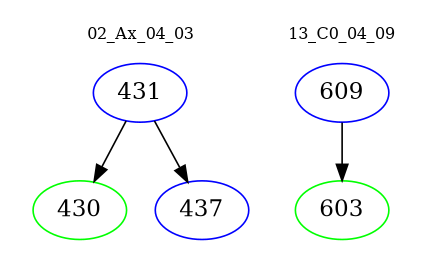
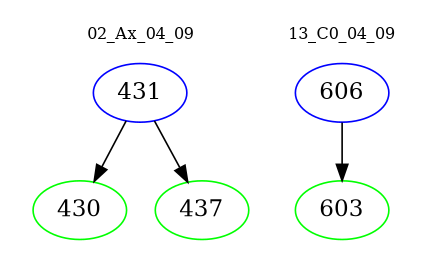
cluster "02_Ax_04_03": label "02_Ax_04_03" -> "02_Ax_04_09"
node "609": label "609" -> "606"
node "437": color blue -> green
